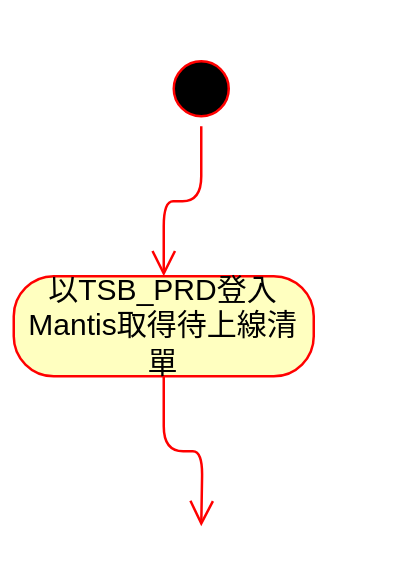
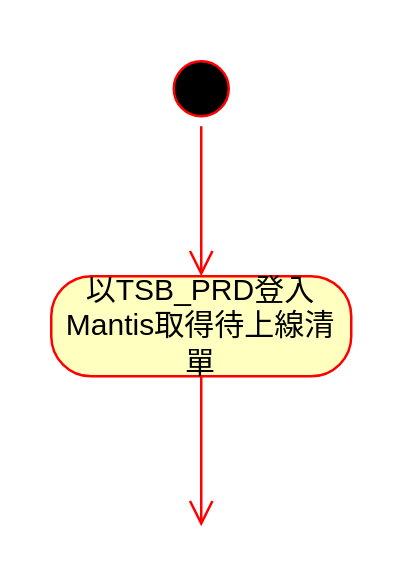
node "以TSB_PRD登入Mantis取得待上線清單": moved (164, 326) -> (201, 326)
